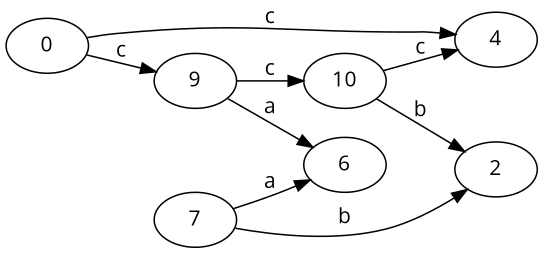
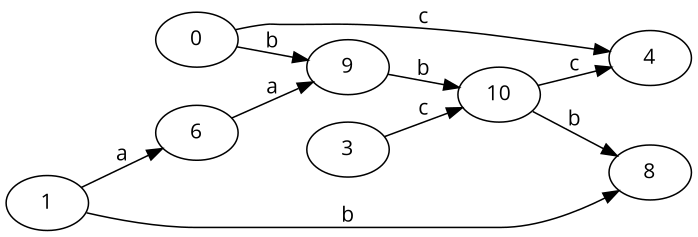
edge "0" -> "9": label "c" -> "b"
edge "9" -> "10": label "c" -> "b"
edge "9" -> "6": reversed
node "3": added
node "2": label "2" -> "8"
node "7": label "7" -> "1"
